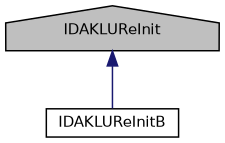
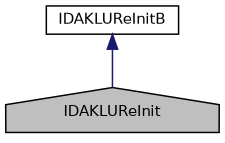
edge "IDAKLUReInitB" -> "IDAKLUReInit": reversed
